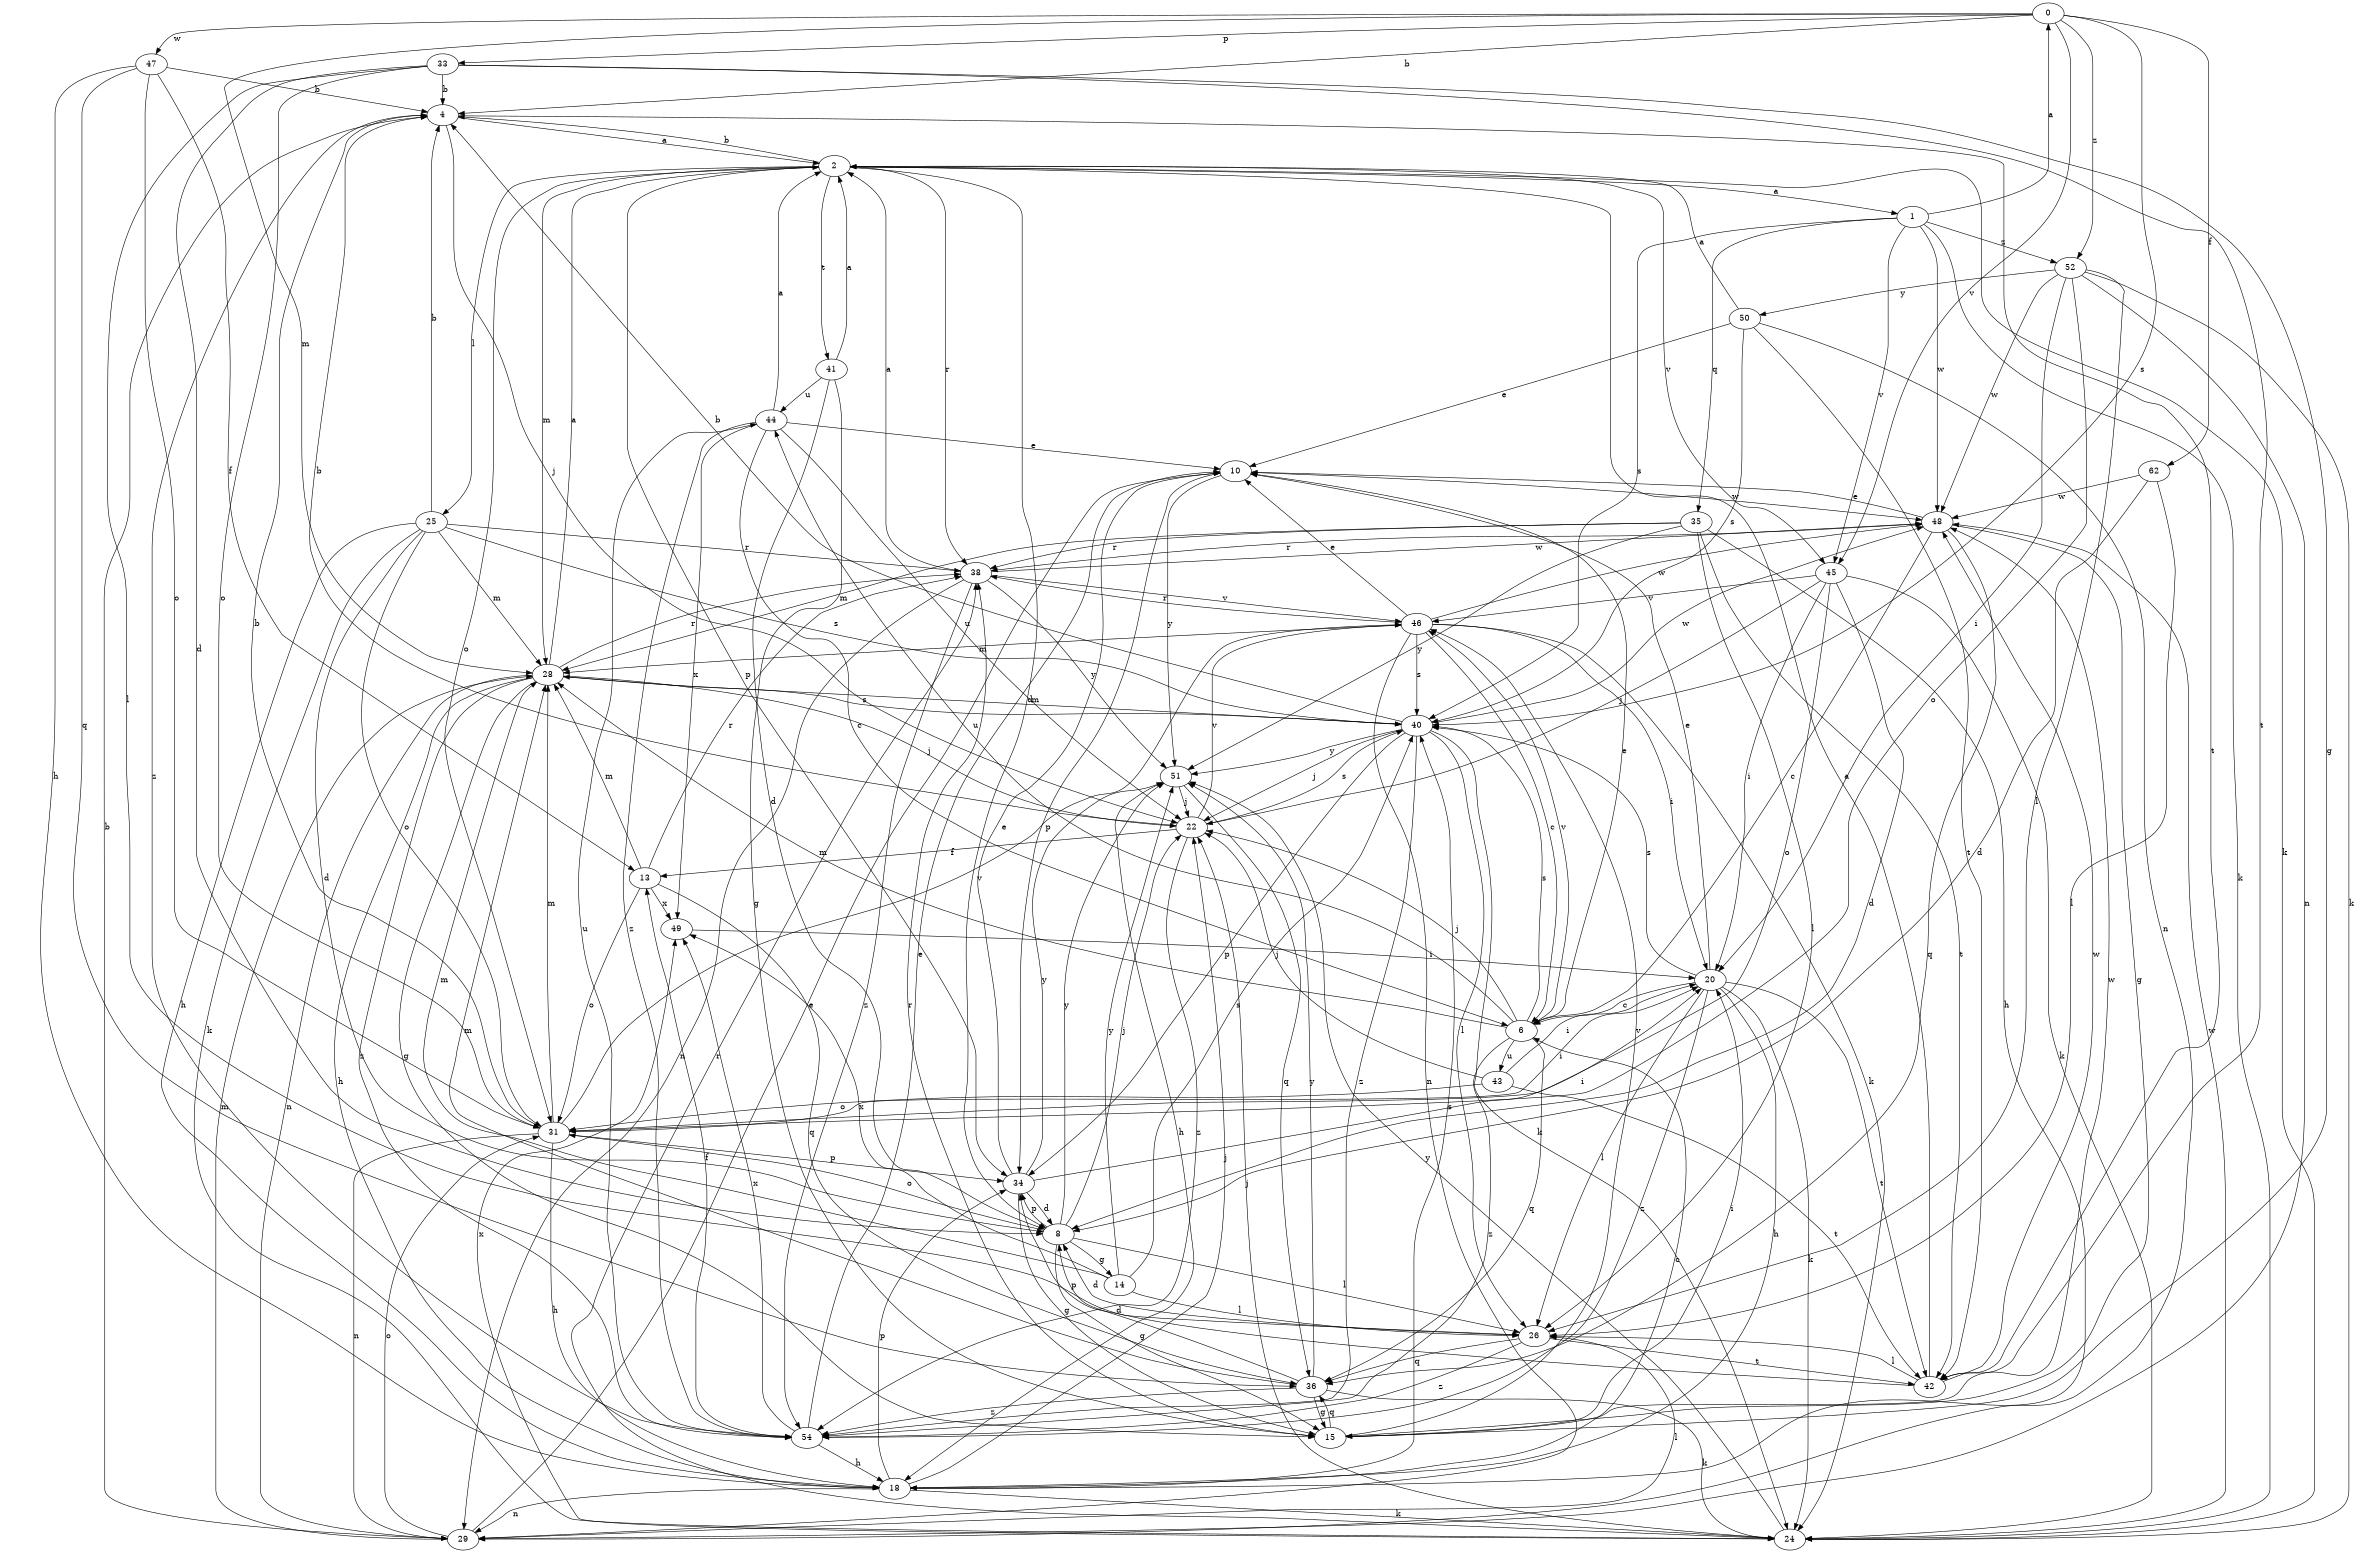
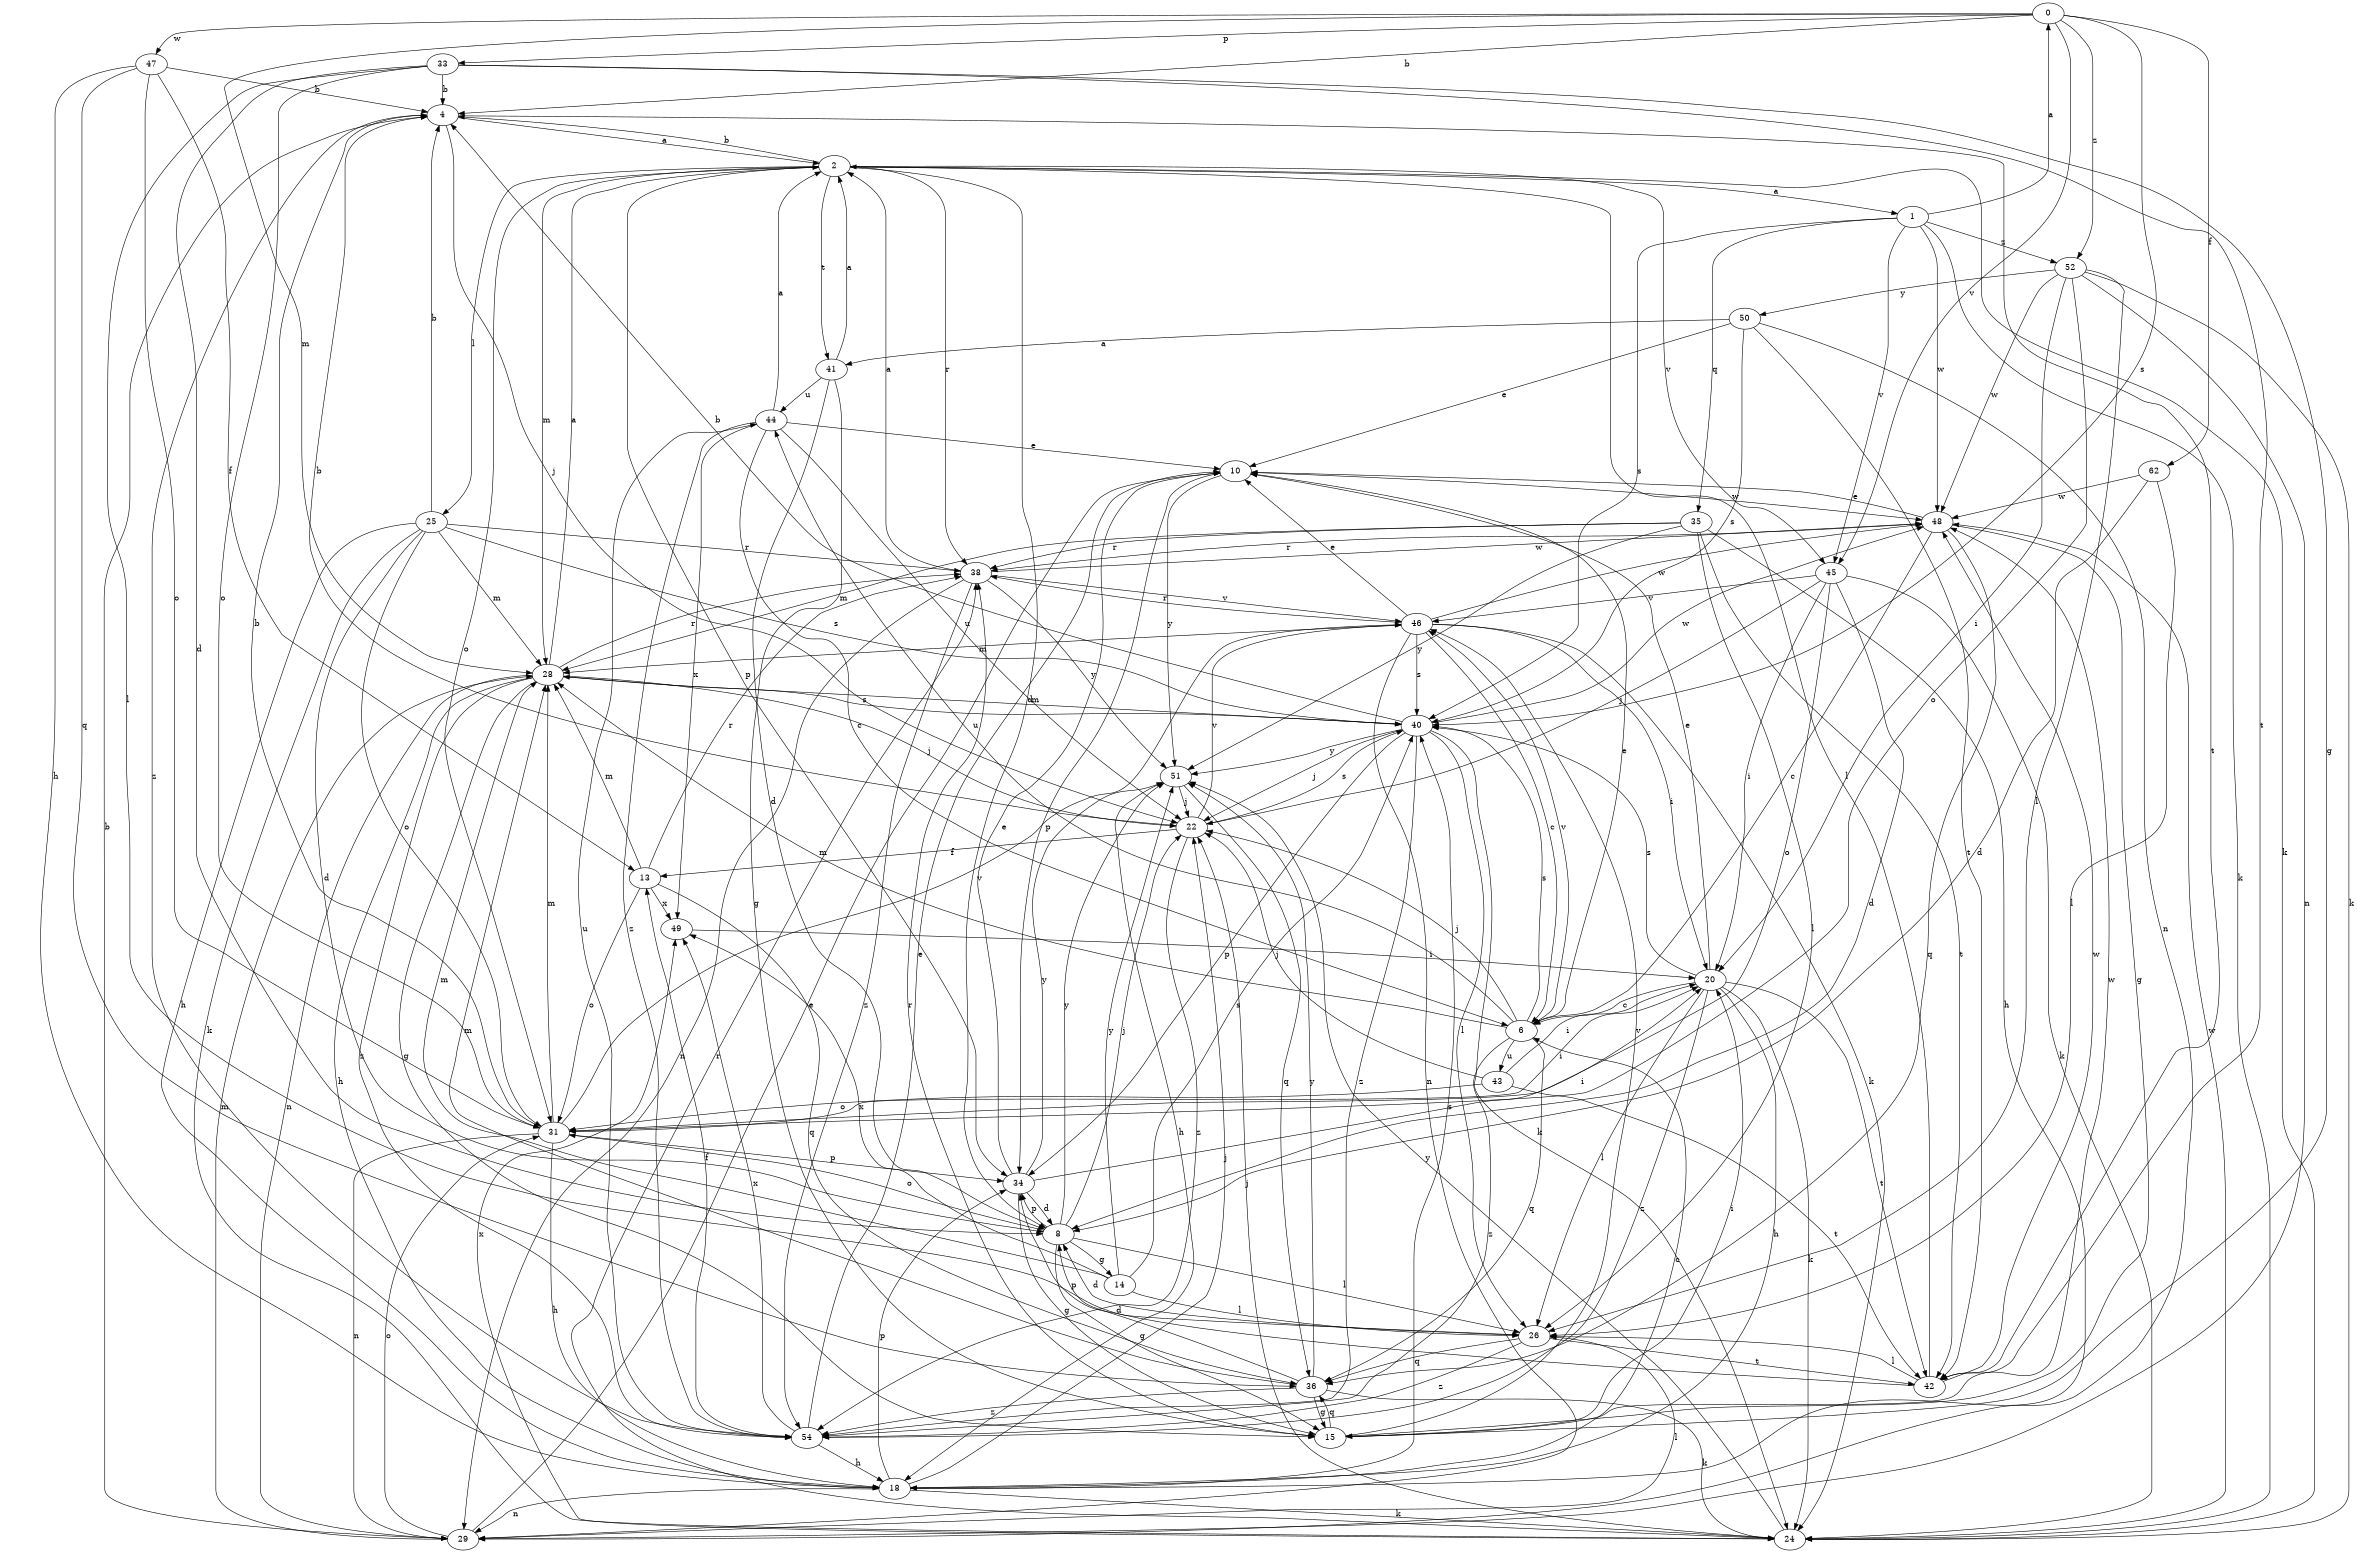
edge "50" -> "2": now "50" -> "41"
edge "42" -> "2": label "a" -> "l"
